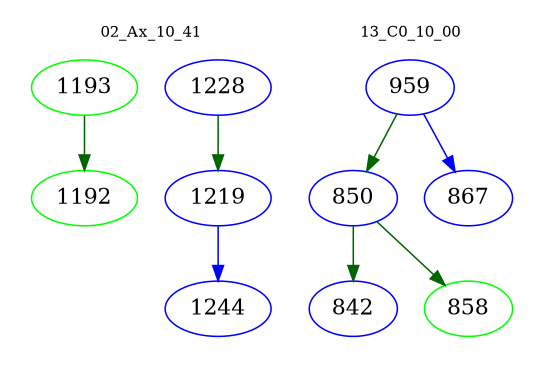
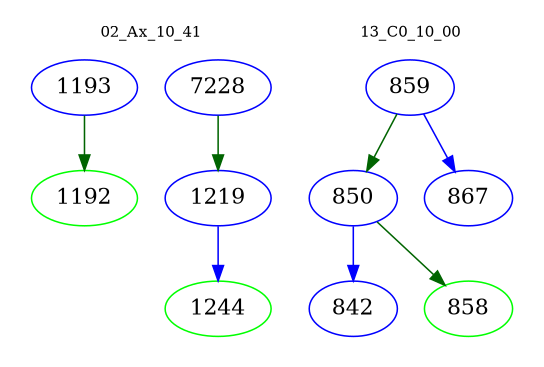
node "1193": color green -> blue
node "1228": label "1228" -> "7228"
node "959": label "959" -> "859"
edge "850" -> "842": color darkgreen -> blue
node "1244": color blue -> green
